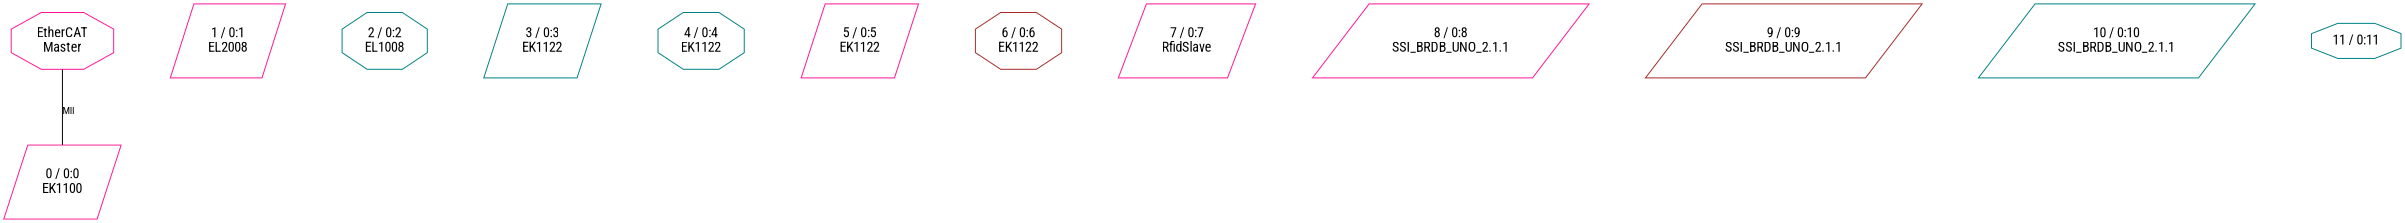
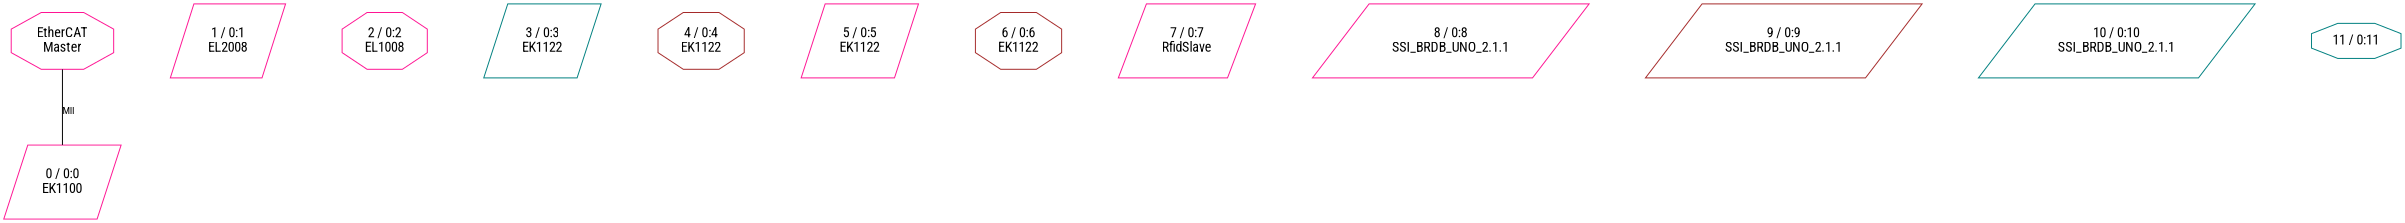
node "2 / 0:2 EL1008": color teal -> deeppink
node "4 / 0:4 EK1122": color teal -> brown
